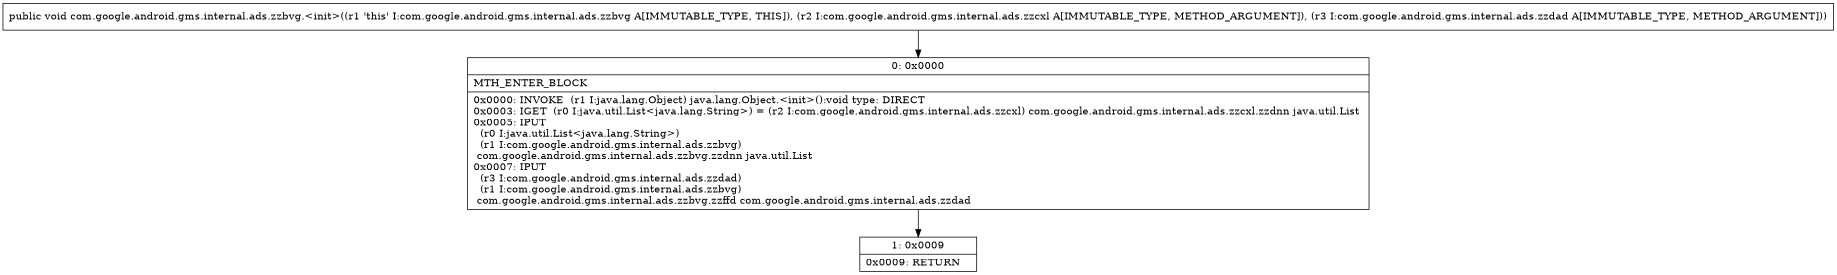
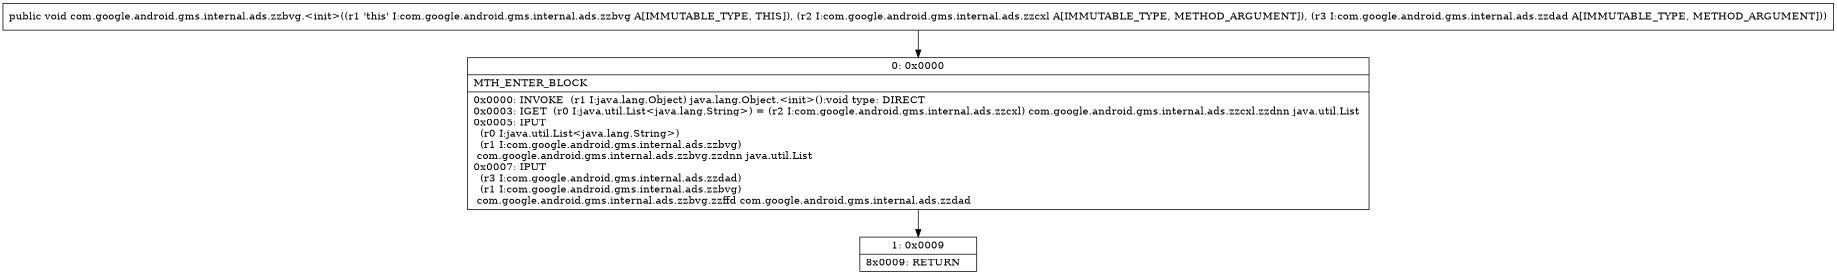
node "1: 0x0009": text "0x0009: RETURN" -> "8x0009: RETURN"
